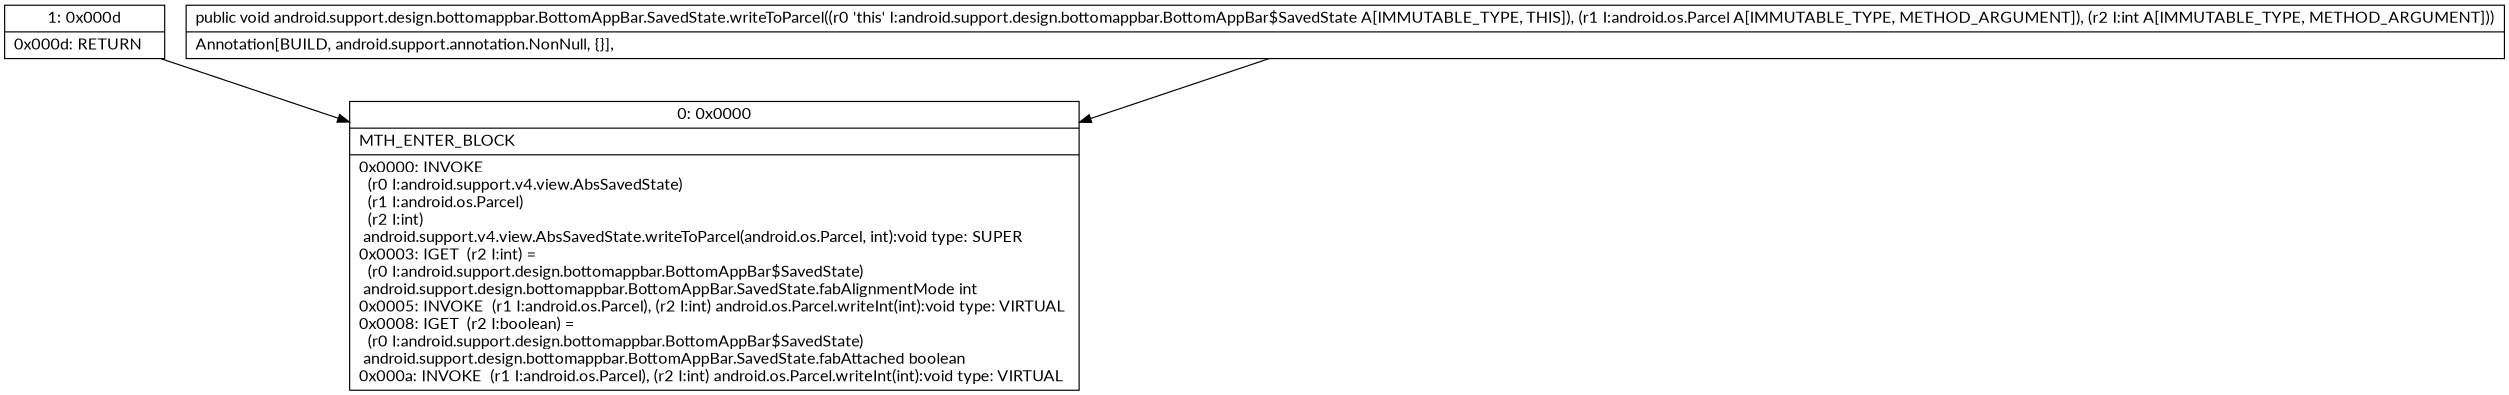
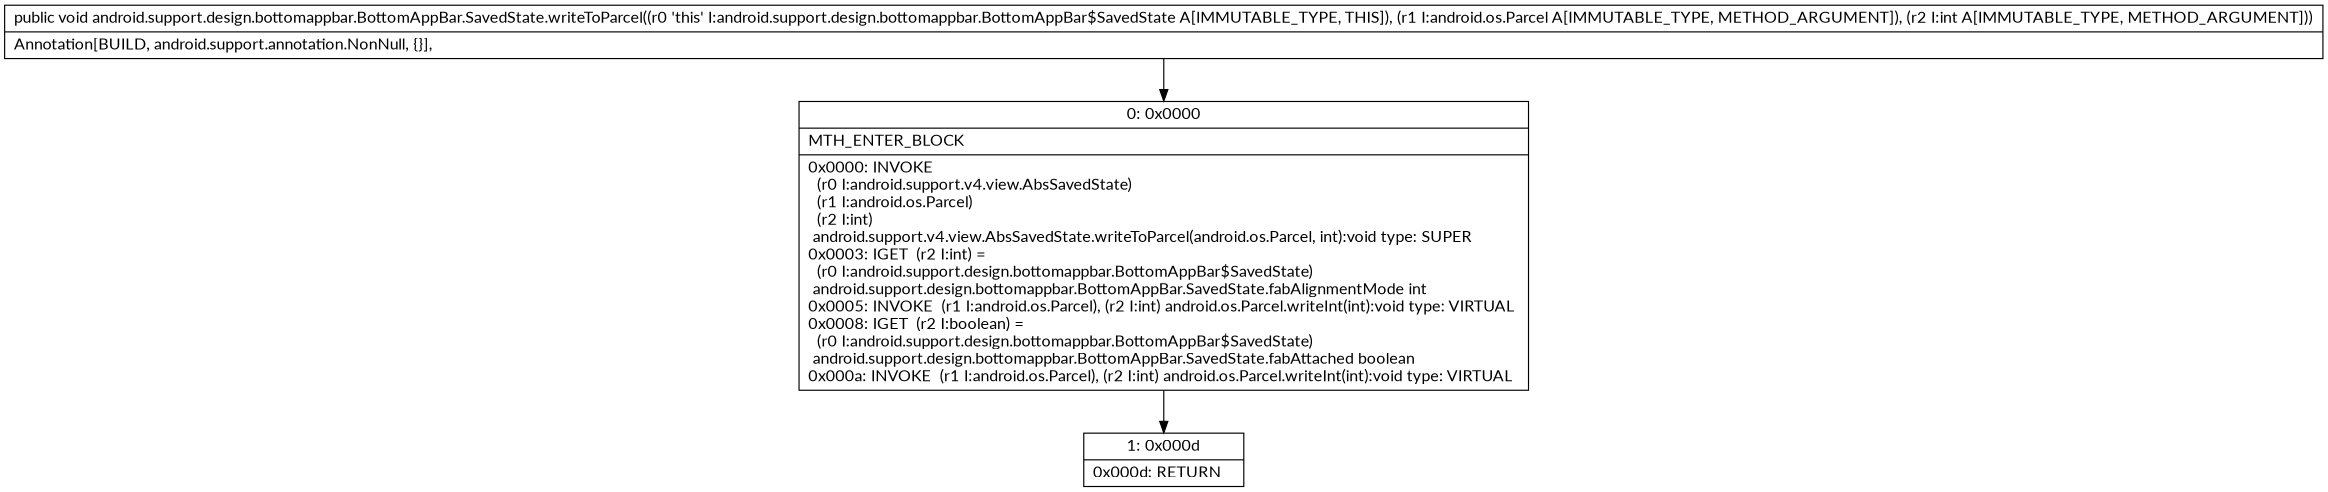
edge "1: 0x000d" -> "0: 0x0000": reversed
